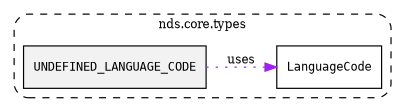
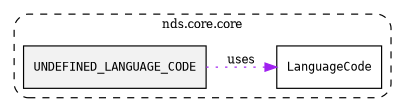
cluster "nds.core.types": label "nds.core.types" -> "nds.core.core"
